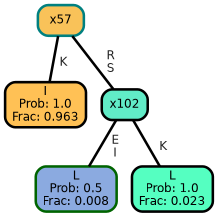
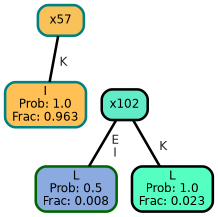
edge "x57" -- "x102": removed, label "R S"
node "I Prob: 1.0 Frac: 0.963": color black -> teal
